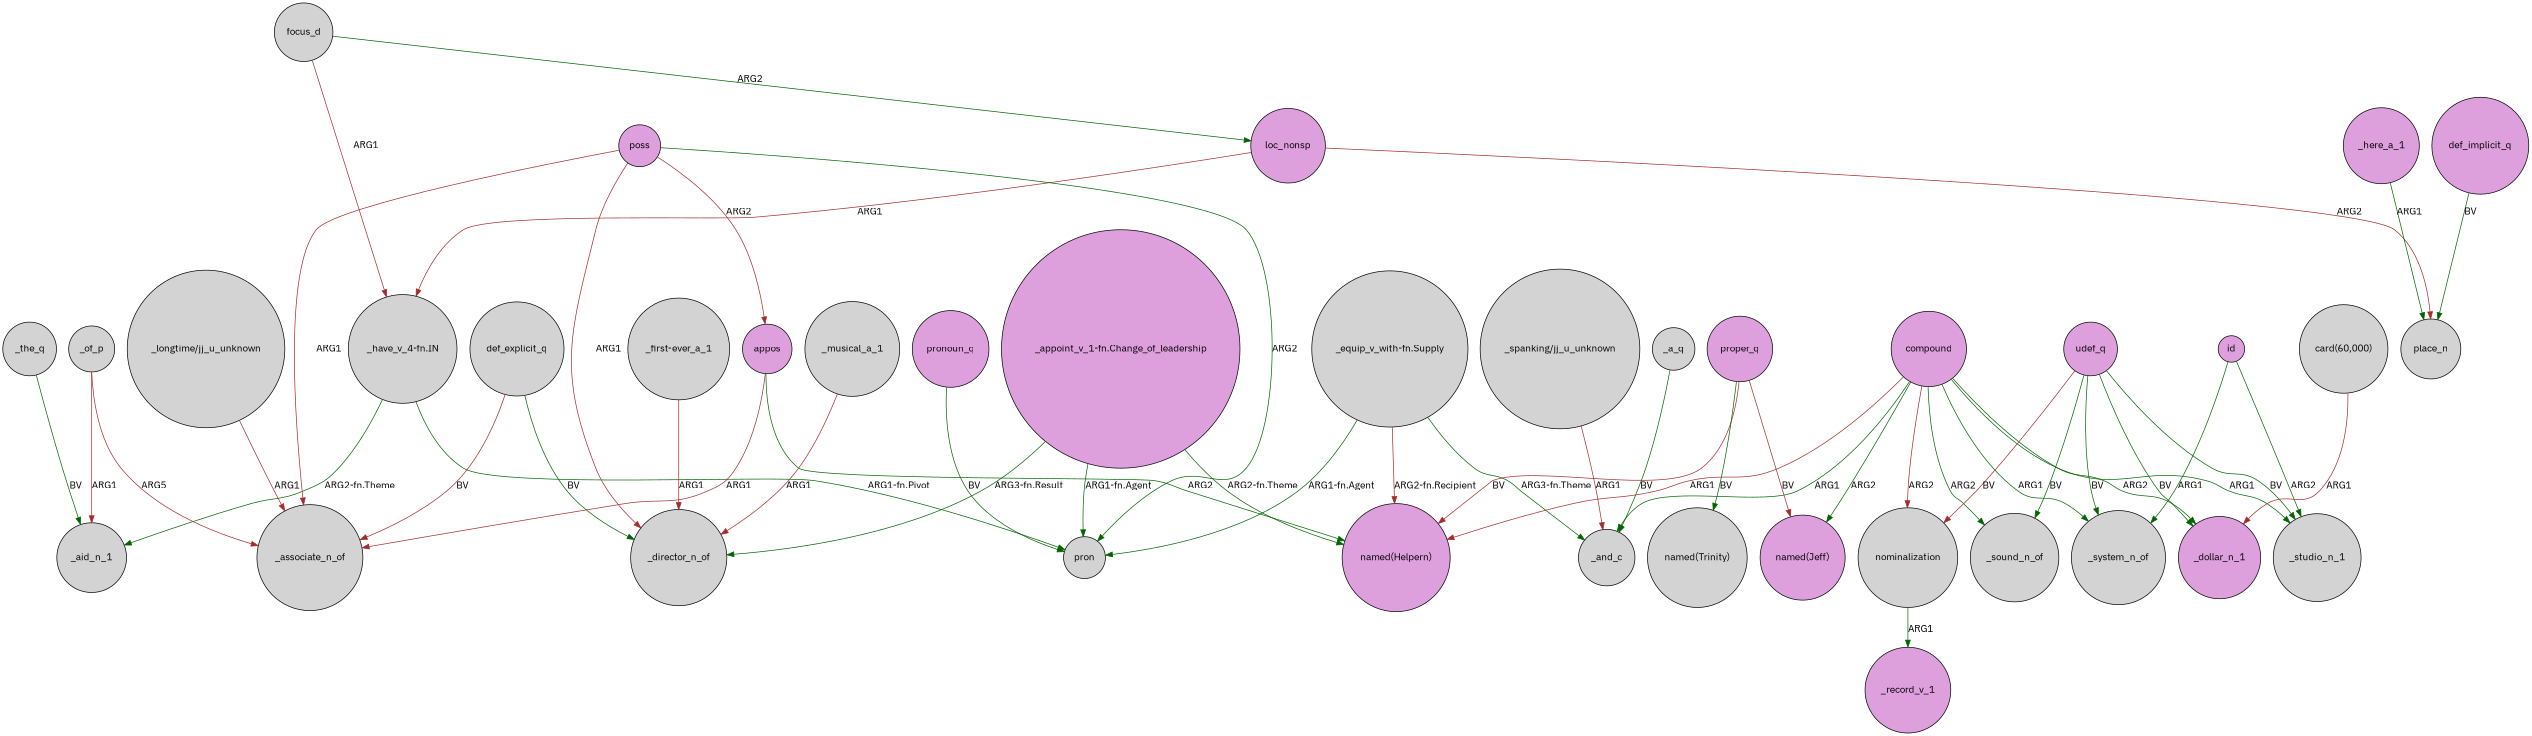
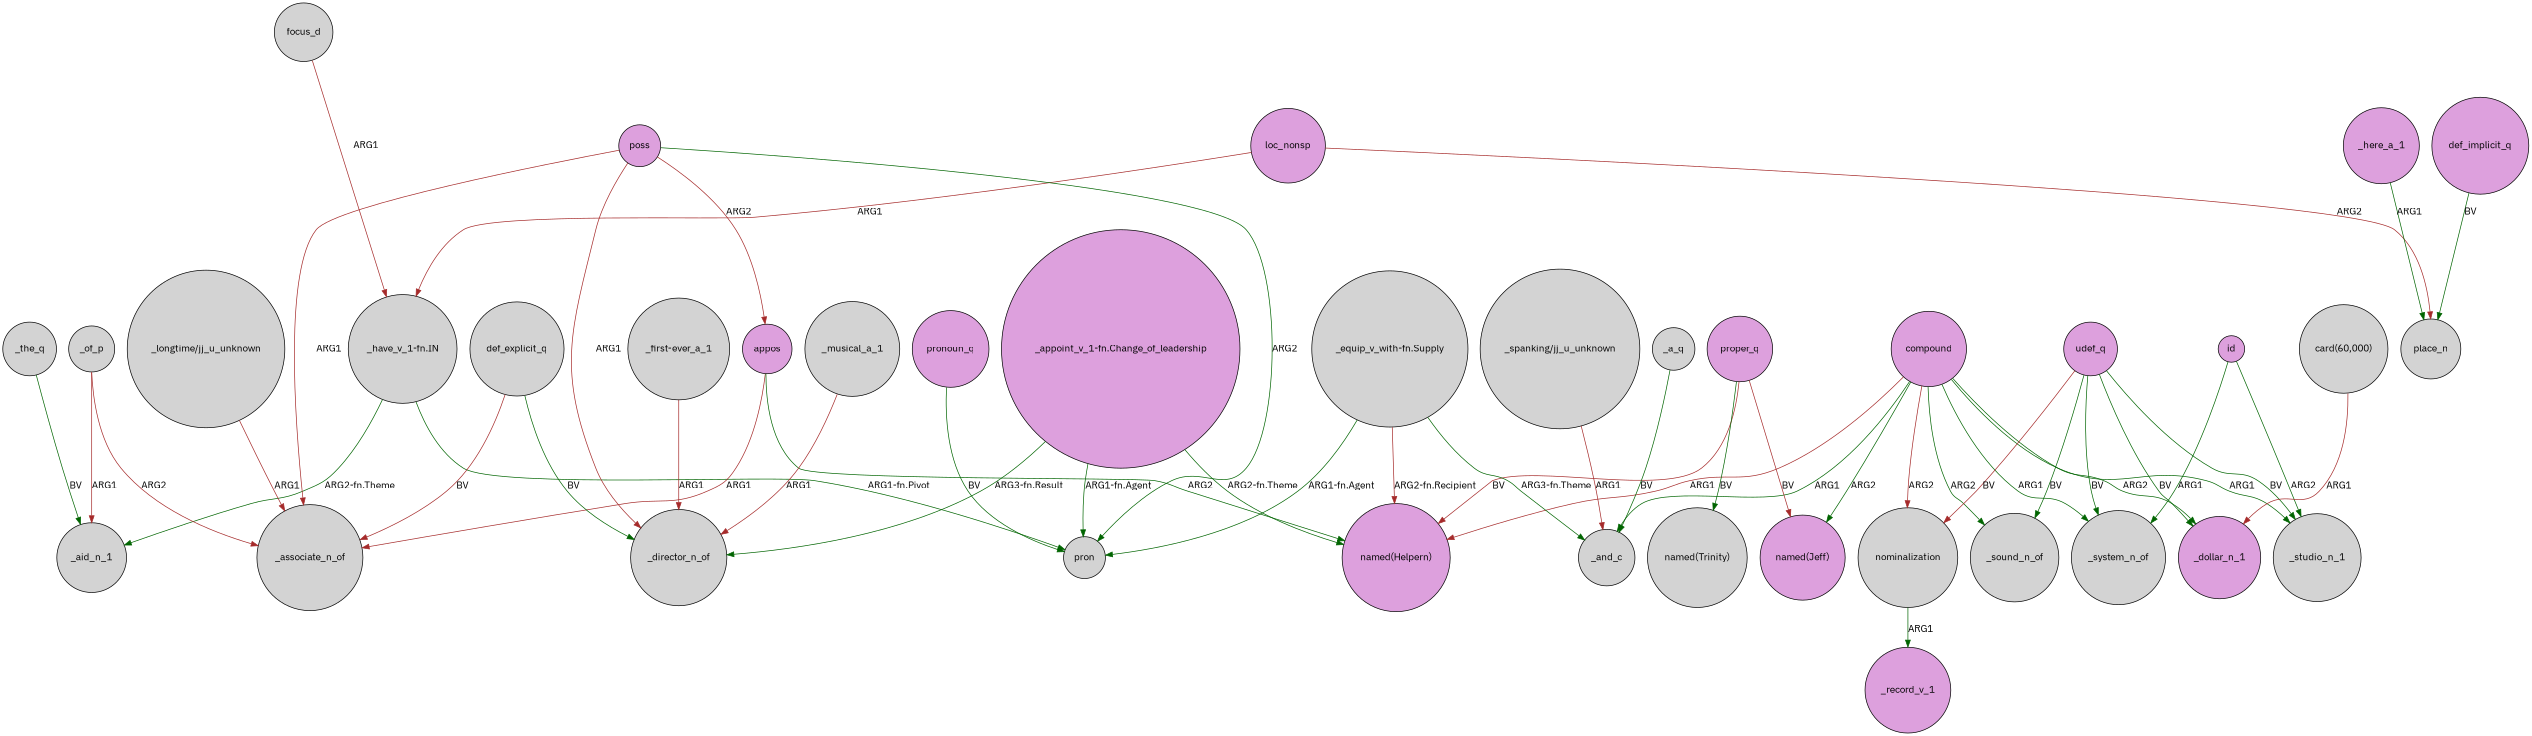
edge "focus_d" -> "loc_nonsp": removed, label "ARG2"
node "_have_v_4-fn.IN": label "_have_v_4-fn.IN" -> "_have_v_1-fn.IN"
edge "_of_p" -> "_associate_n_of": label "ARG5" -> "ARG2"
